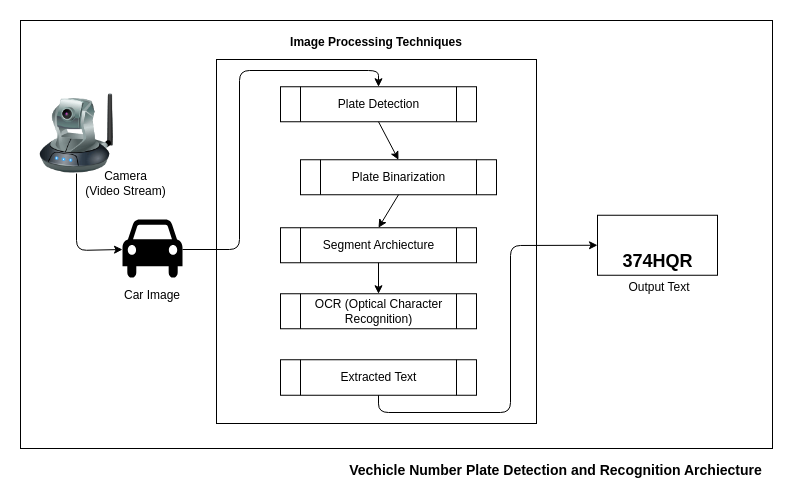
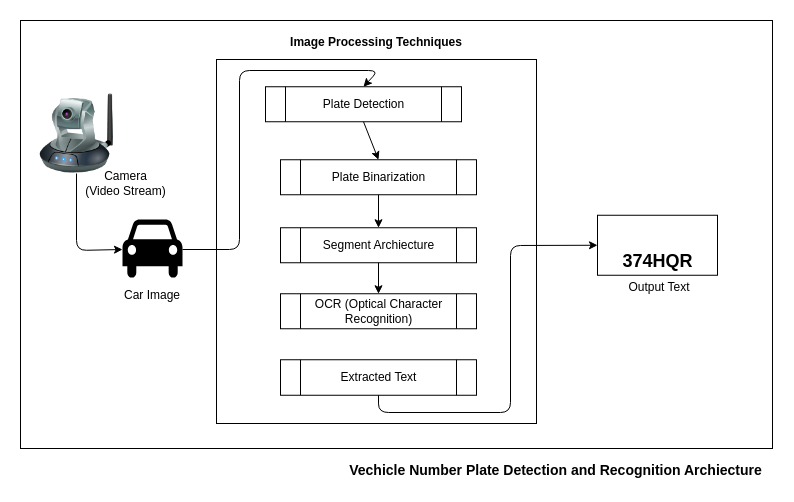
node "Plate Detection": moved (379, 104) -> (364, 104)
node "Plate Binarization": moved (399, 177) -> (379, 177)
